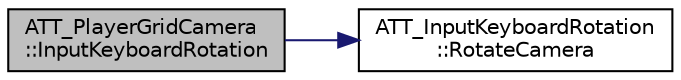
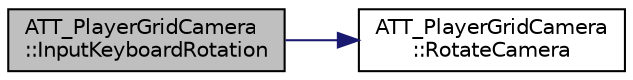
node "ATT_InputKeyboardRotation ::RotateCamera": label "ATT_InputKeyboardRotation ::RotateCamera" -> "ATT_PlayerGridCamera ::RotateCamera"
